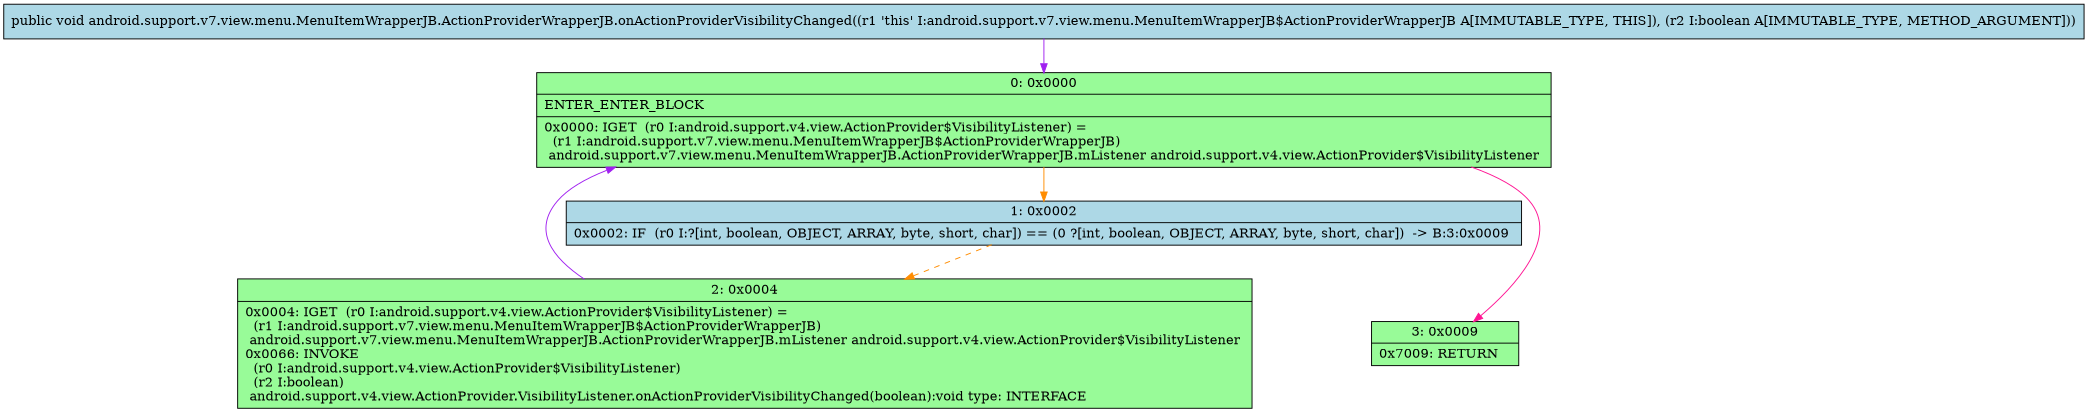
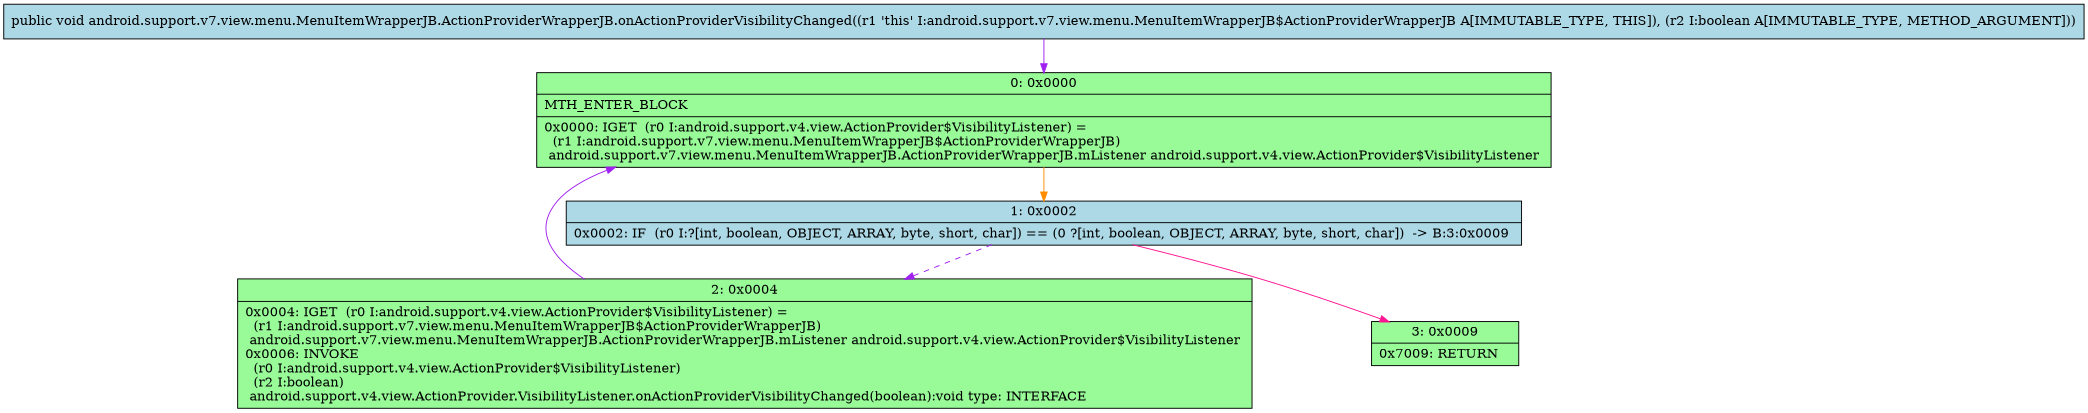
node "0: 0x0000": text "ENTER_ENTER_BLOCK" -> "MTH_ENTER_BLOCK"
edge "0: 0x0000" -> "3: 0x0009": now "1: 0x0002" -> "3: 0x0009"
edge "1: 0x0002" -> "2: 0x0004": color darkorange -> purple
node "2: 0x0004": text "0x0066: INVOKE" -> "0x0006: INVOKE"
